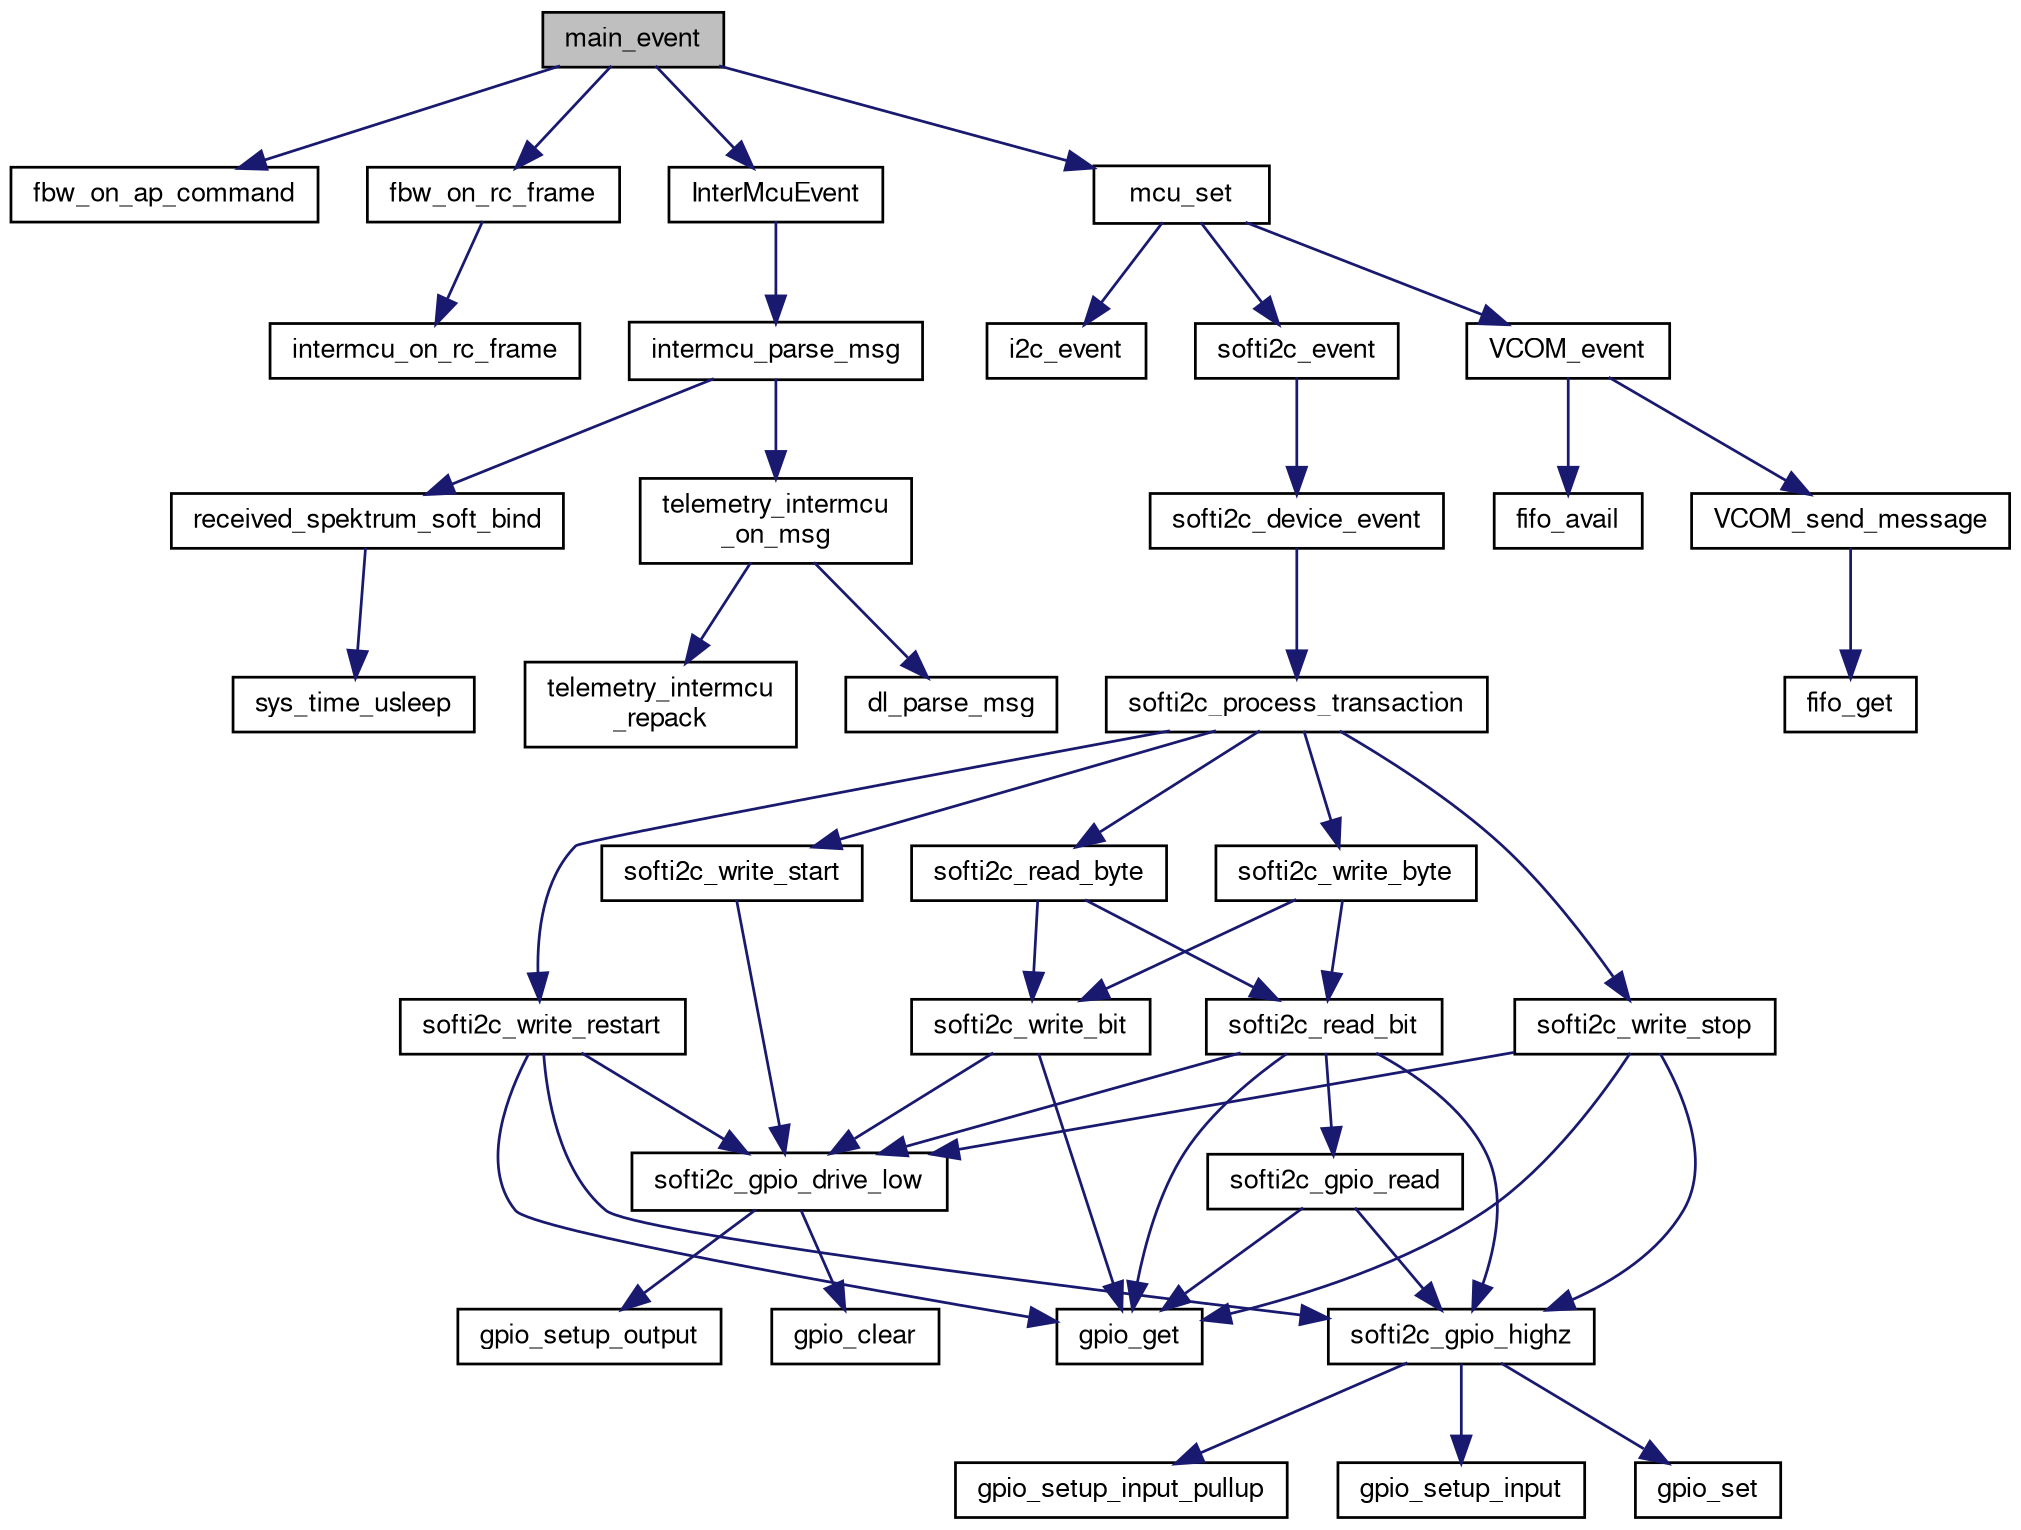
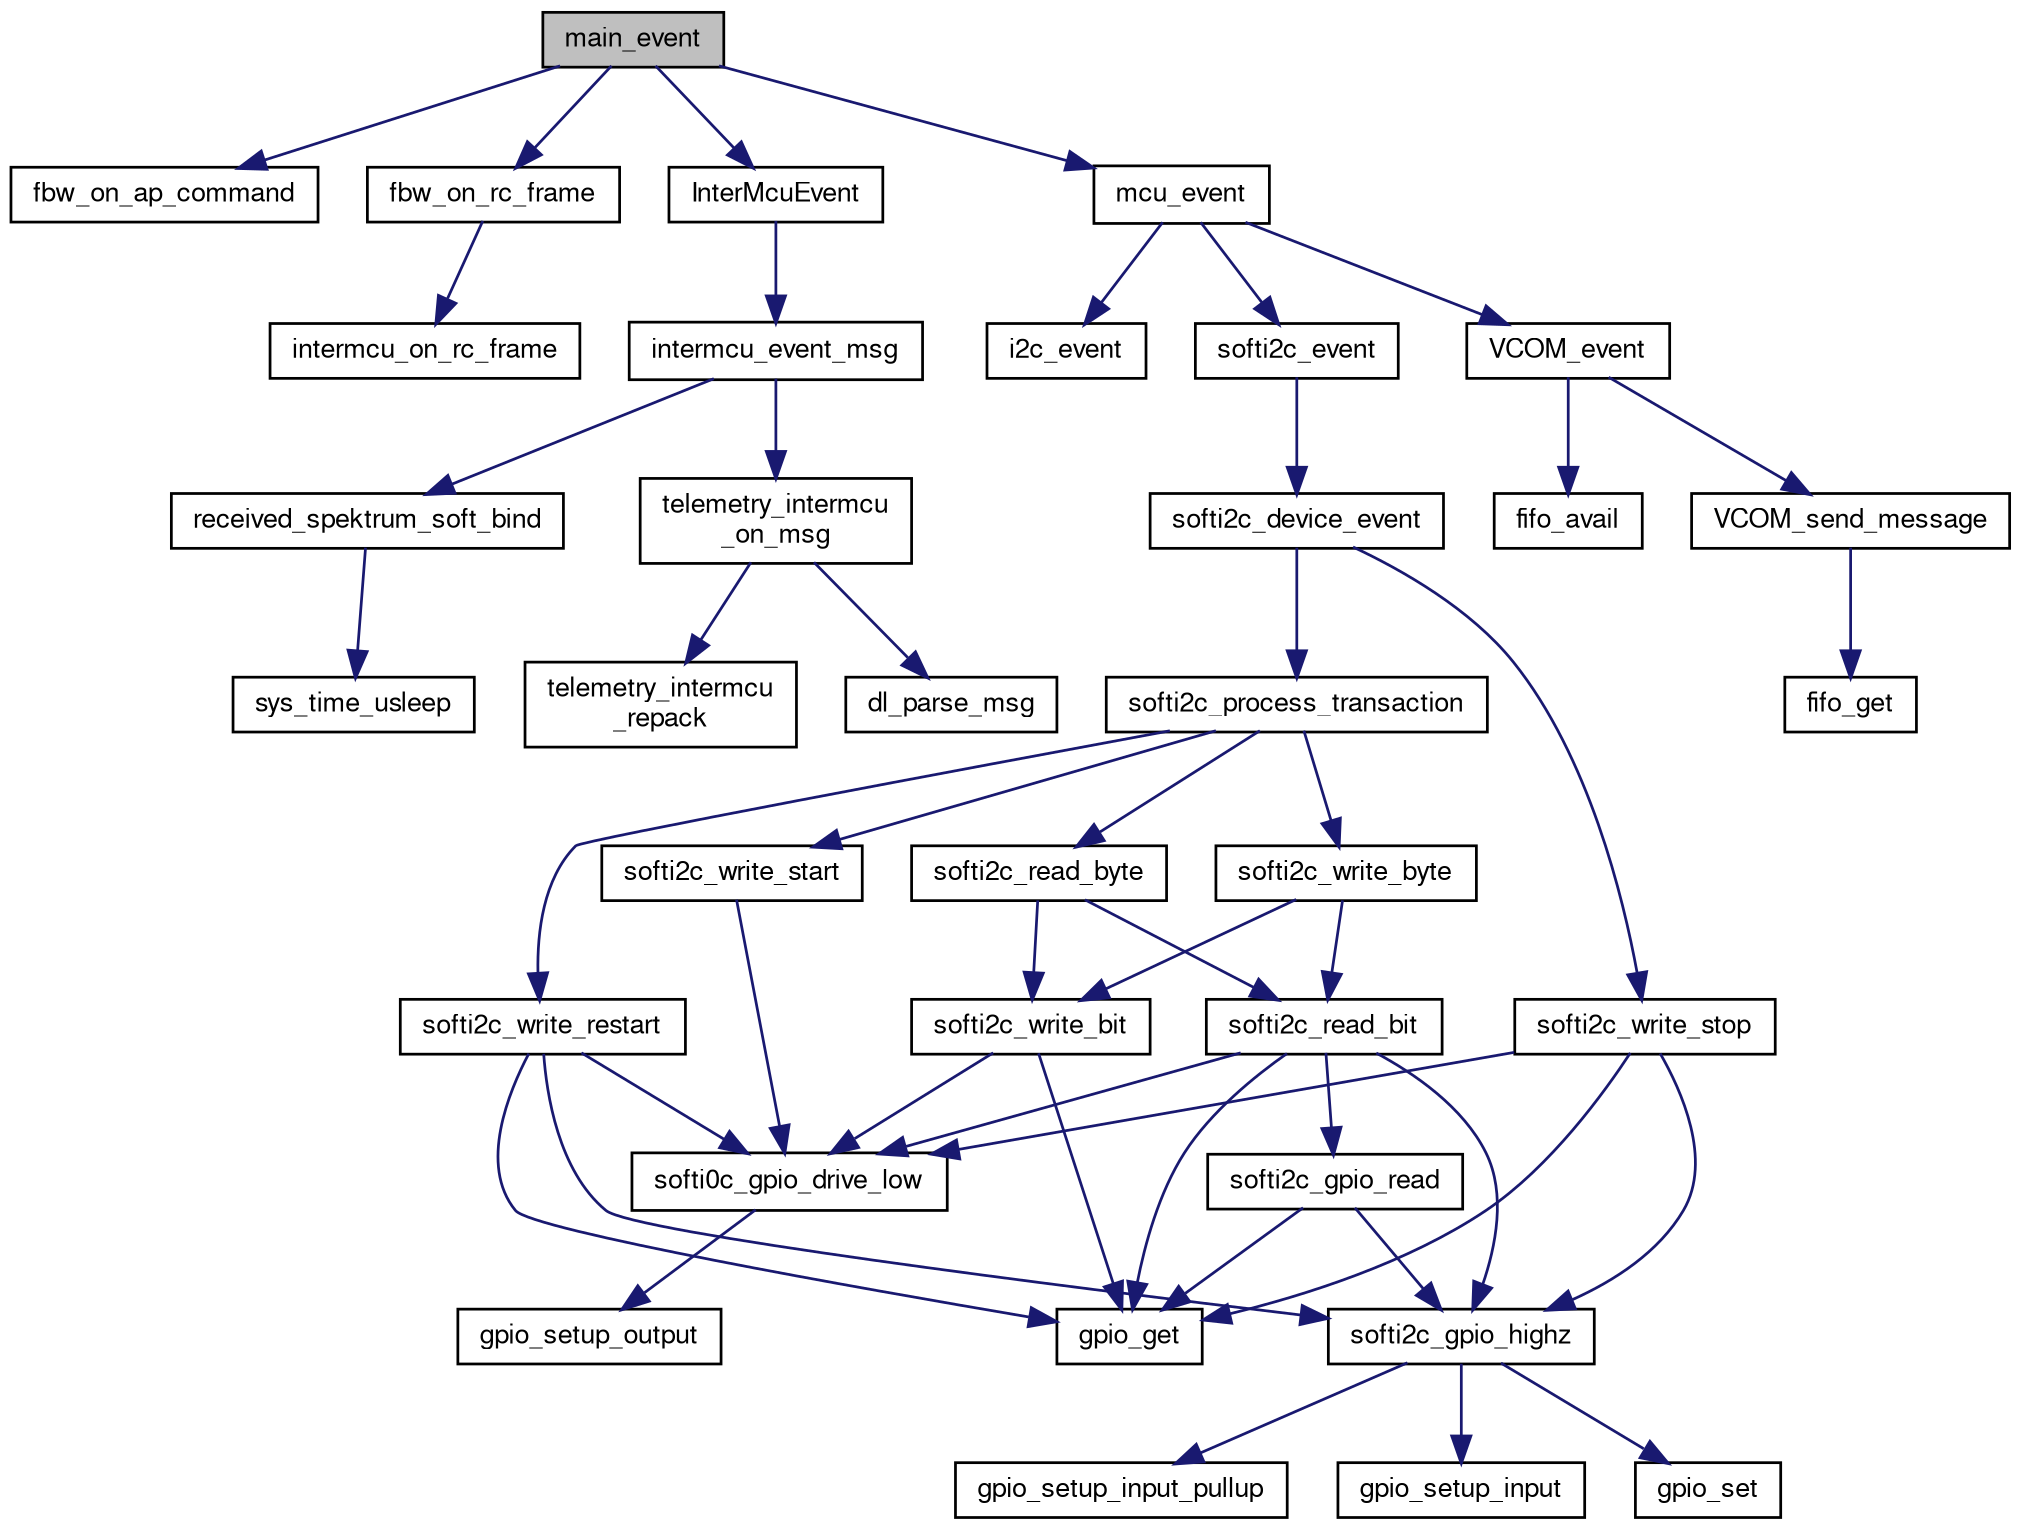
node "mcu_set": label "mcu_set" -> "mcu_event"
node "intermcu_parse_msg": label "intermcu_parse_msg" -> "intermcu_event_msg"
edge "softi2c_process_transaction" -> "softi2c_write_stop": now "softi2c_device_event" -> "softi2c_write_stop"
node "softi2c_gpio_drive_low": label "softi2c_gpio_drive_low" -> "softi0c_gpio_drive_low"
node "gpio_clear": removed
